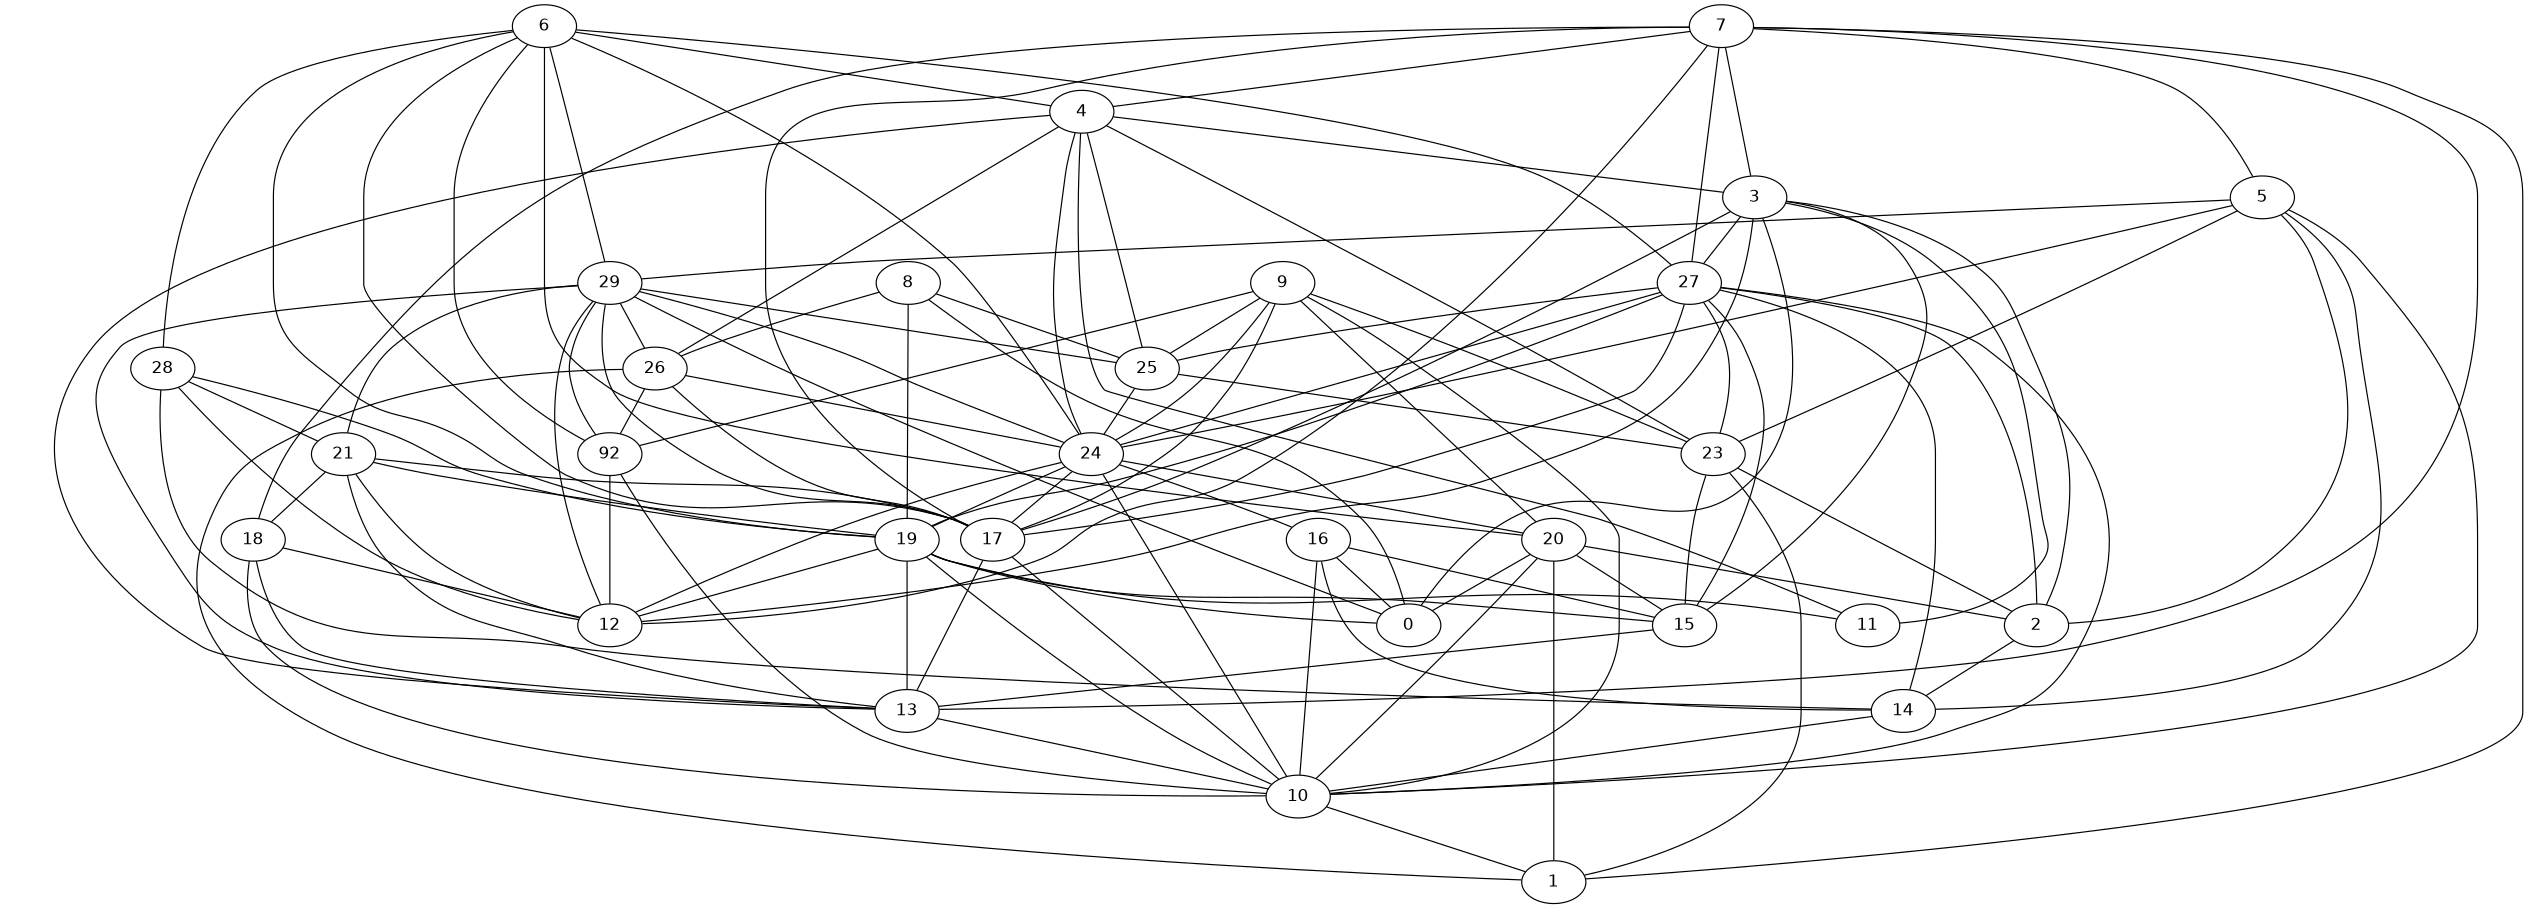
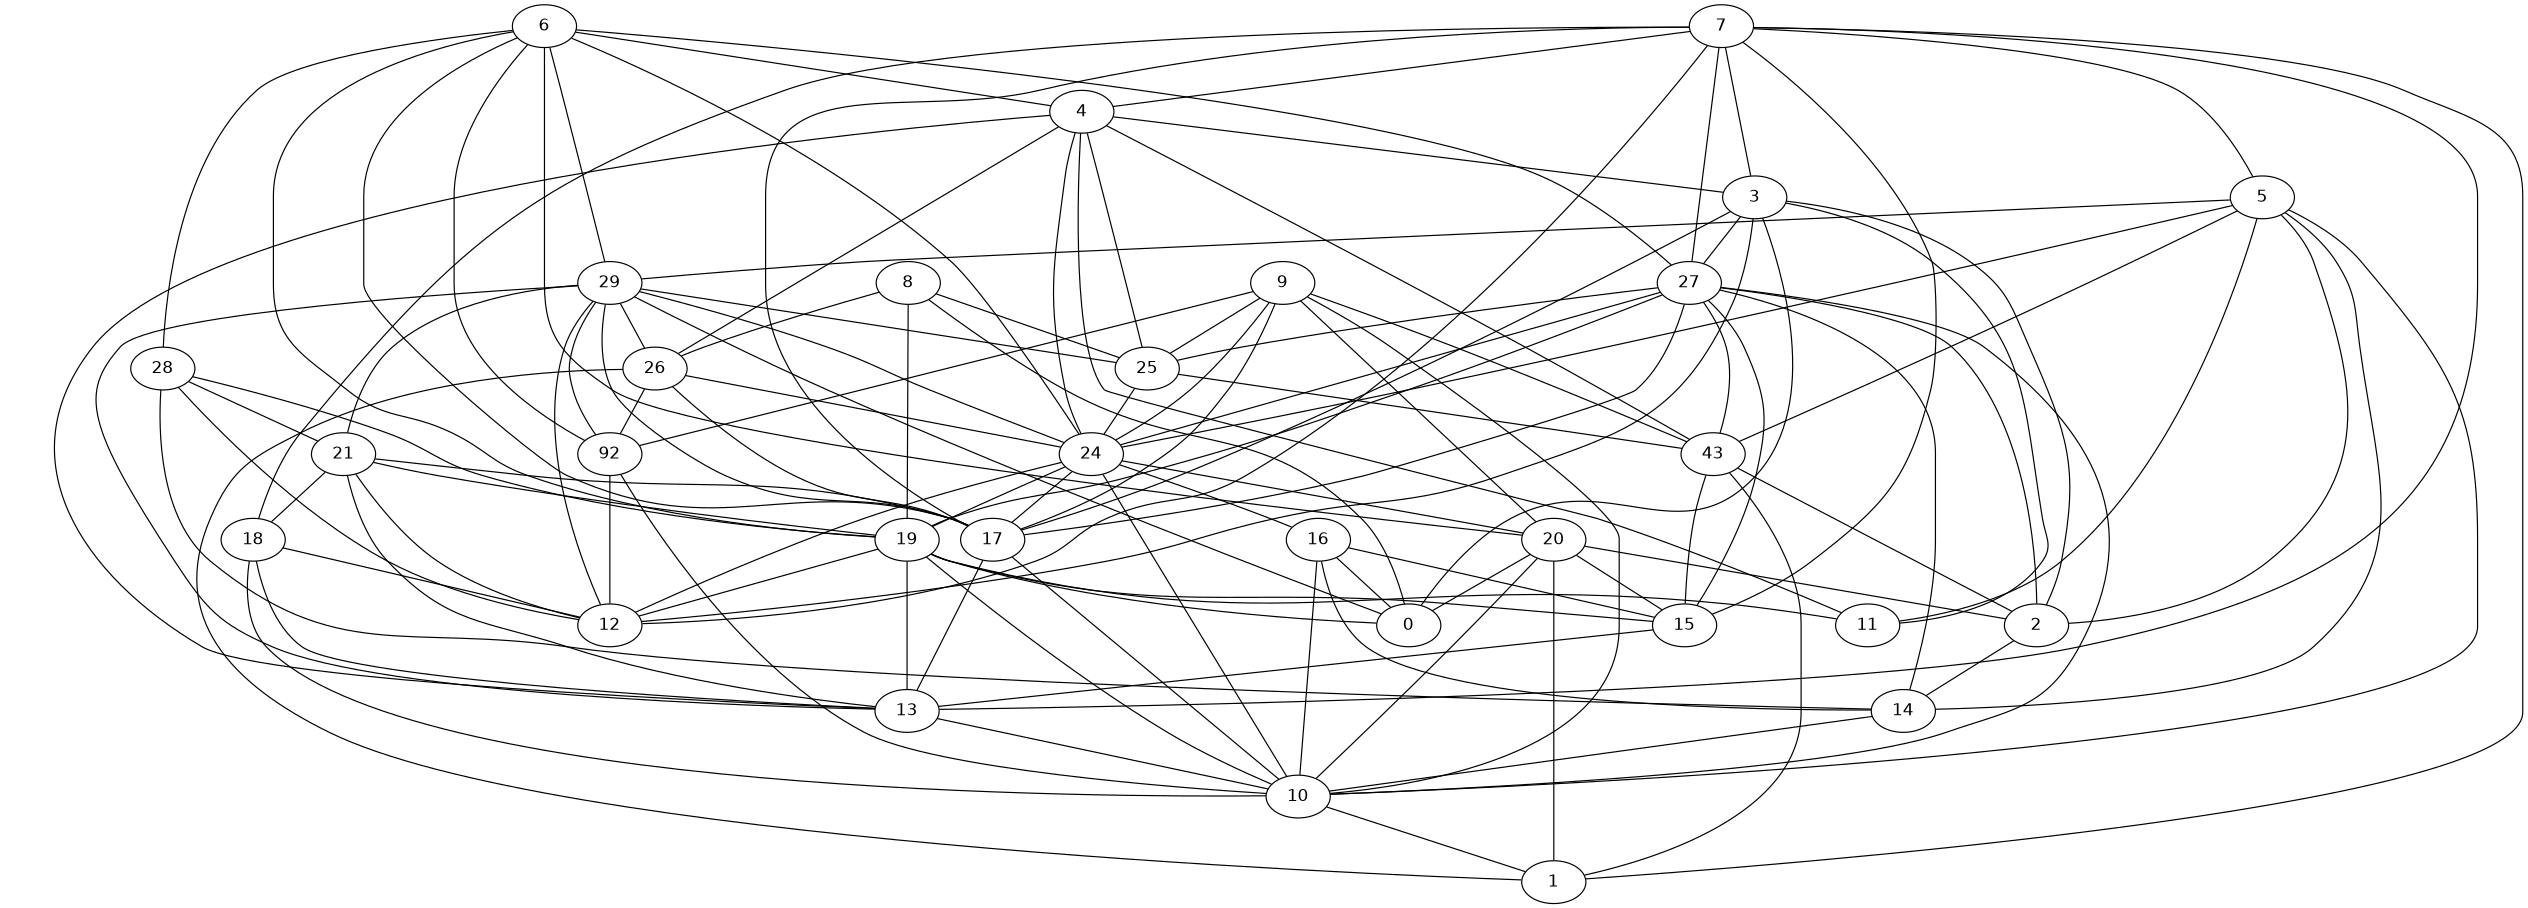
edge "3" -- "15": now "7" -- "15"
node "23": label "23" -> "43"
edge "5" -- "11": added
